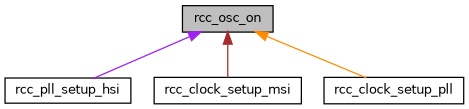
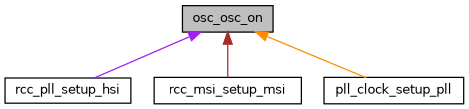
node "rcc_osc_on": label "rcc_osc_on" -> "osc_osc_on"
node "rcc_clock_setup_msi": label "rcc_clock_setup_msi" -> "rcc_msi_setup_msi"
node "rcc_clock_setup_pll": label "rcc_clock_setup_pll" -> "pll_clock_setup_pll"
